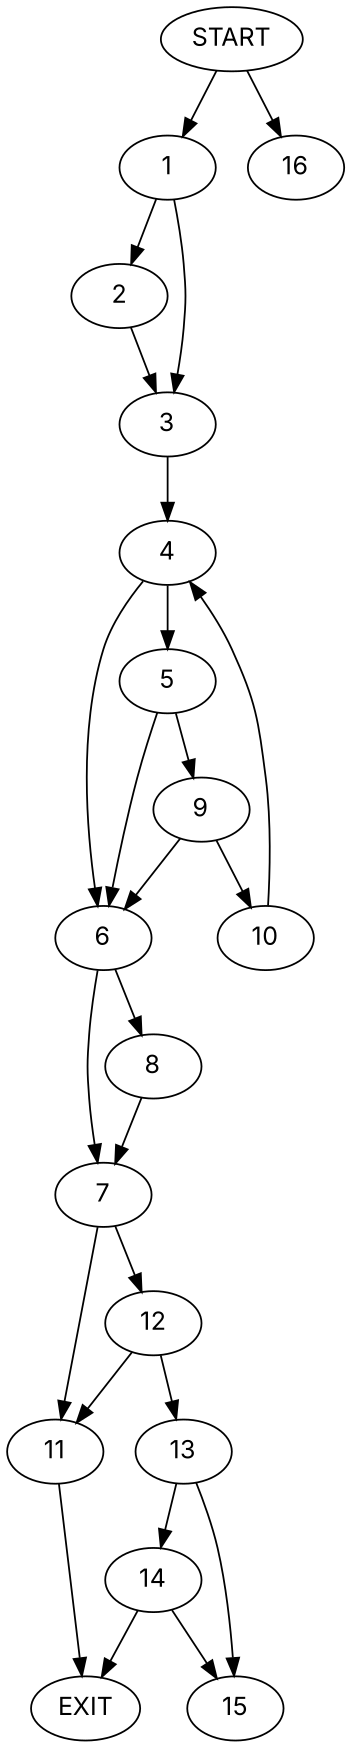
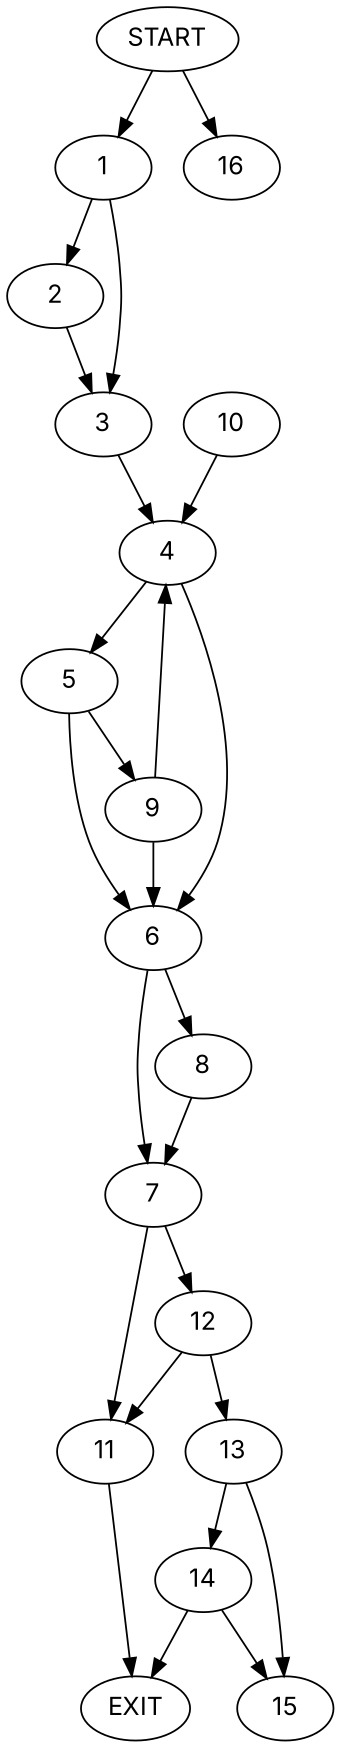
edge "9" -> "10": now "9" -> "4"
